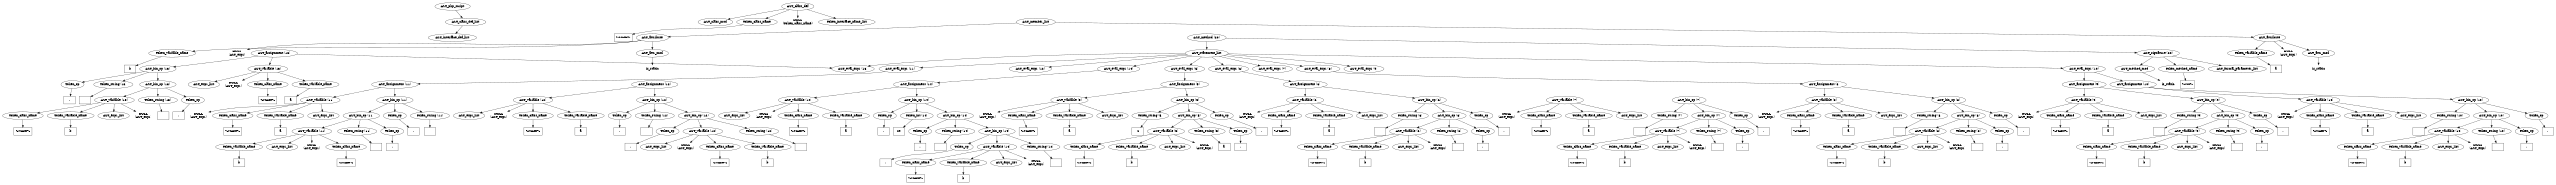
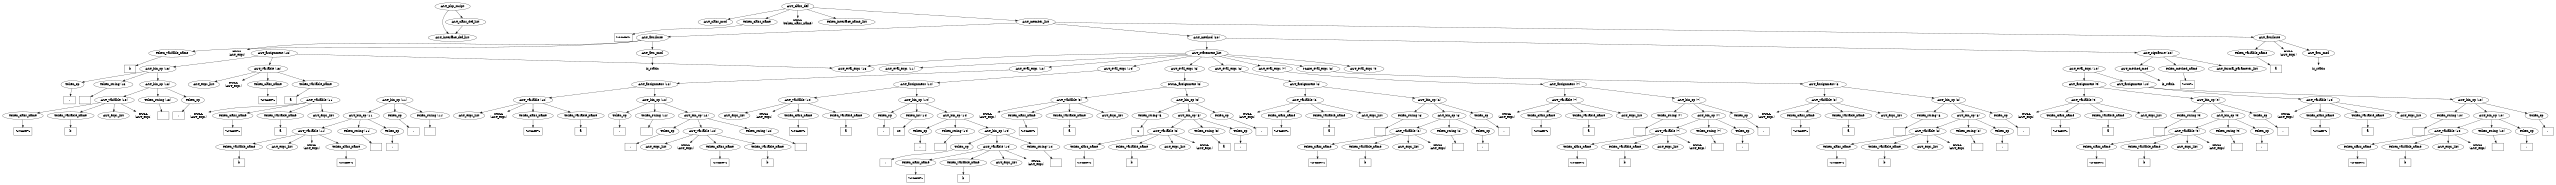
edge "AST_class_def" -> "AST_member_list": added
edge "AST_php_script" -> "AST_interface_def_list": added
edge "AST_member_list" -> "AST_method (20)": added
edge "AST_statement_list" -> "AST_eval_expr (10)": removed
node "AST_eval_expr (8)": label "AST_eval_expr (8)" -> "MAIN_eval_expr (8)"
edge "AST_eval_expr (12)" -> "AST_assignment (12)": added
node "AST_assignment (11)": removed
node "AST_assignment (5)": label "AST_assignment (5)" -> "NULL_assignment (5)"
node "AST_assignment (7)": added
